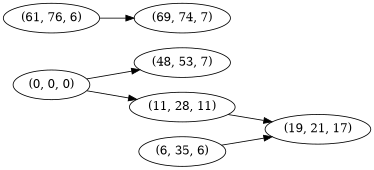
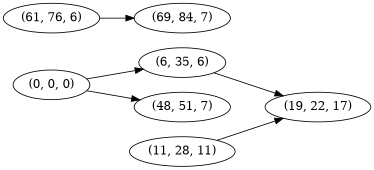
node "(69, 74, 7)": label "(69, 74, 7)" -> "(69, 84, 7)"
node "(48, 53, 7)": label "(48, 53, 7)" -> "(48, 51, 7)"
edge "(0, 0, 0)" -> "(11, 28, 11)": now "(0, 0, 0)" -> "(6, 35, 6)"
node "(19, 21, 17)": label "(19, 21, 17)" -> "(19, 22, 17)"
